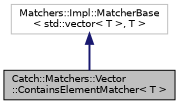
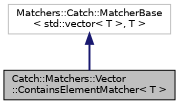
node "Matchers::Impl::MatcherBase < std::vector< T >, T >": label "Matchers::Impl::MatcherBase < std::vector< T >, T >" -> "Matchers::Catch::MatcherBase < std::vector< T >, T >"
